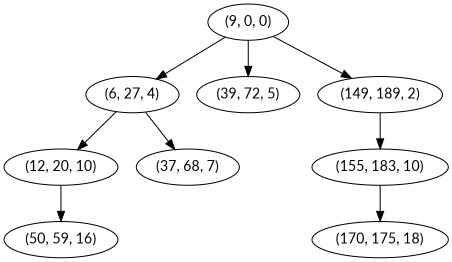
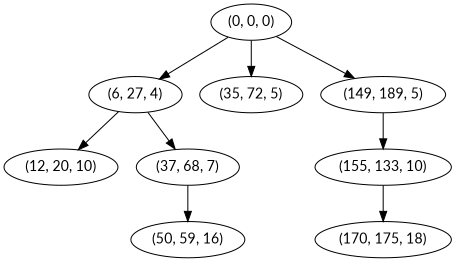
node "(9, 0, 0)": label "(9, 0, 0)" -> "(0, 0, 0)"
node "(39, 72, 5)": label "(39, 72, 5)" -> "(35, 72, 5)"
node "(149, 189, 2)": label "(149, 189, 2)" -> "(149, 189, 5)"
node "(155, 183, 10)": label "(155, 183, 10)" -> "(155, 133, 10)"
edge "(12, 20, 10)" -> "(50, 59, 16)": now "(37, 68, 7)" -> "(50, 59, 16)"
